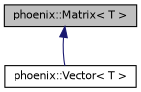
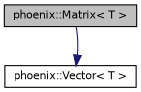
edge "phoenix::Vector< T >" -> "phoenix::Matrix< T >": reversed
